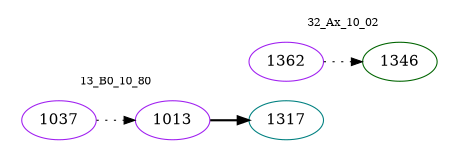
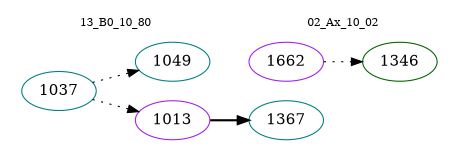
cluster "32_Ax_10_02": label "32_Ax_10_02" -> "02_Ax_10_02"
node "1049": added
node "1362": label "1362" -> "1662"
node "1037": color purple -> teal
node "1317": label "1317" -> "1367"
